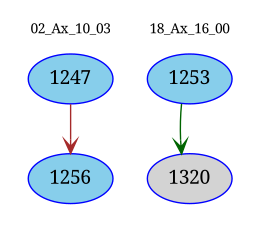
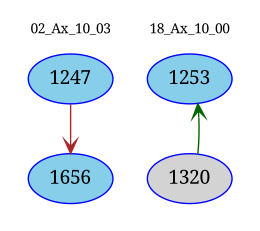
cluster "18_Ax_16_00": label "18_Ax_16_00" -> "18_Ax_10_00"
edge "1253" -> "1320": reversed
node "1256": label "1256" -> "1656"
